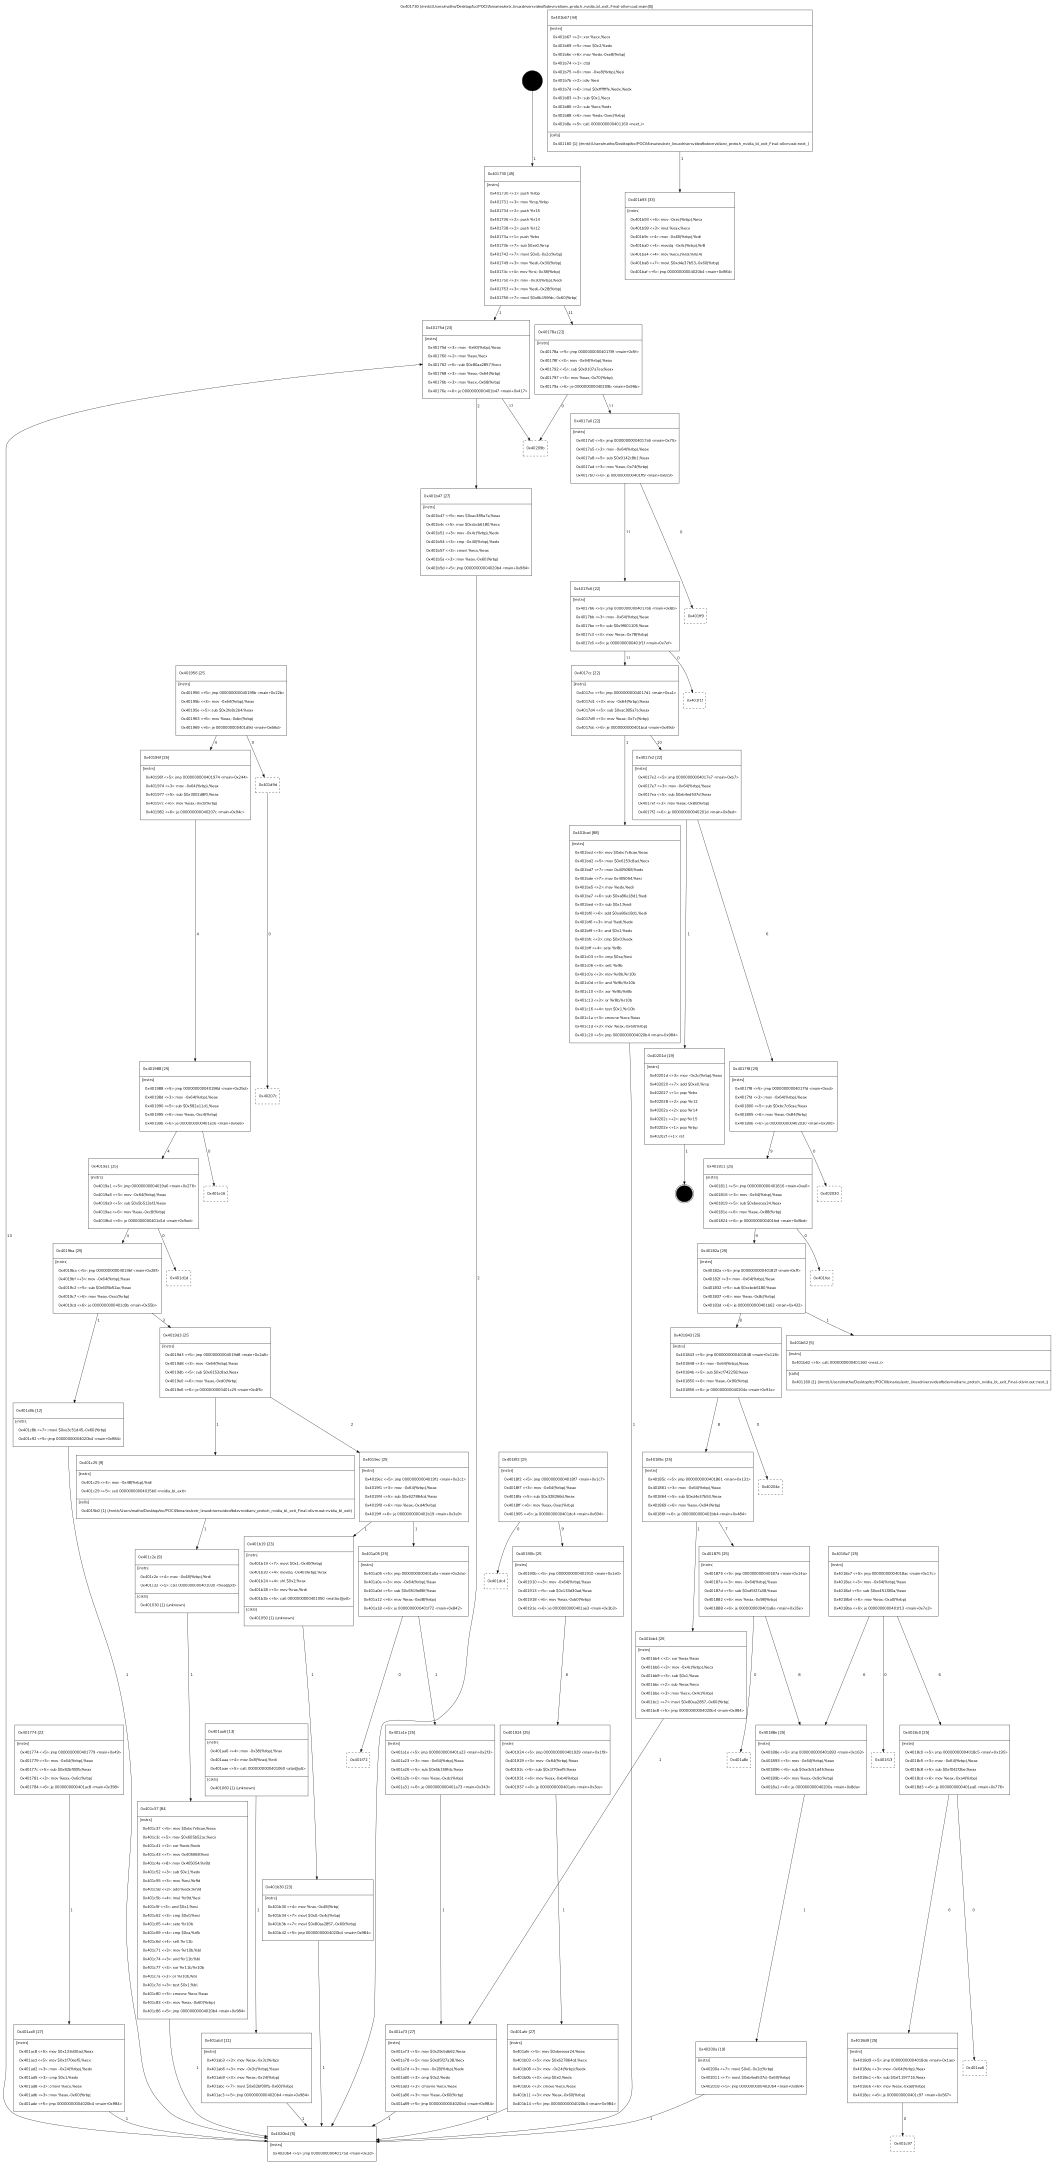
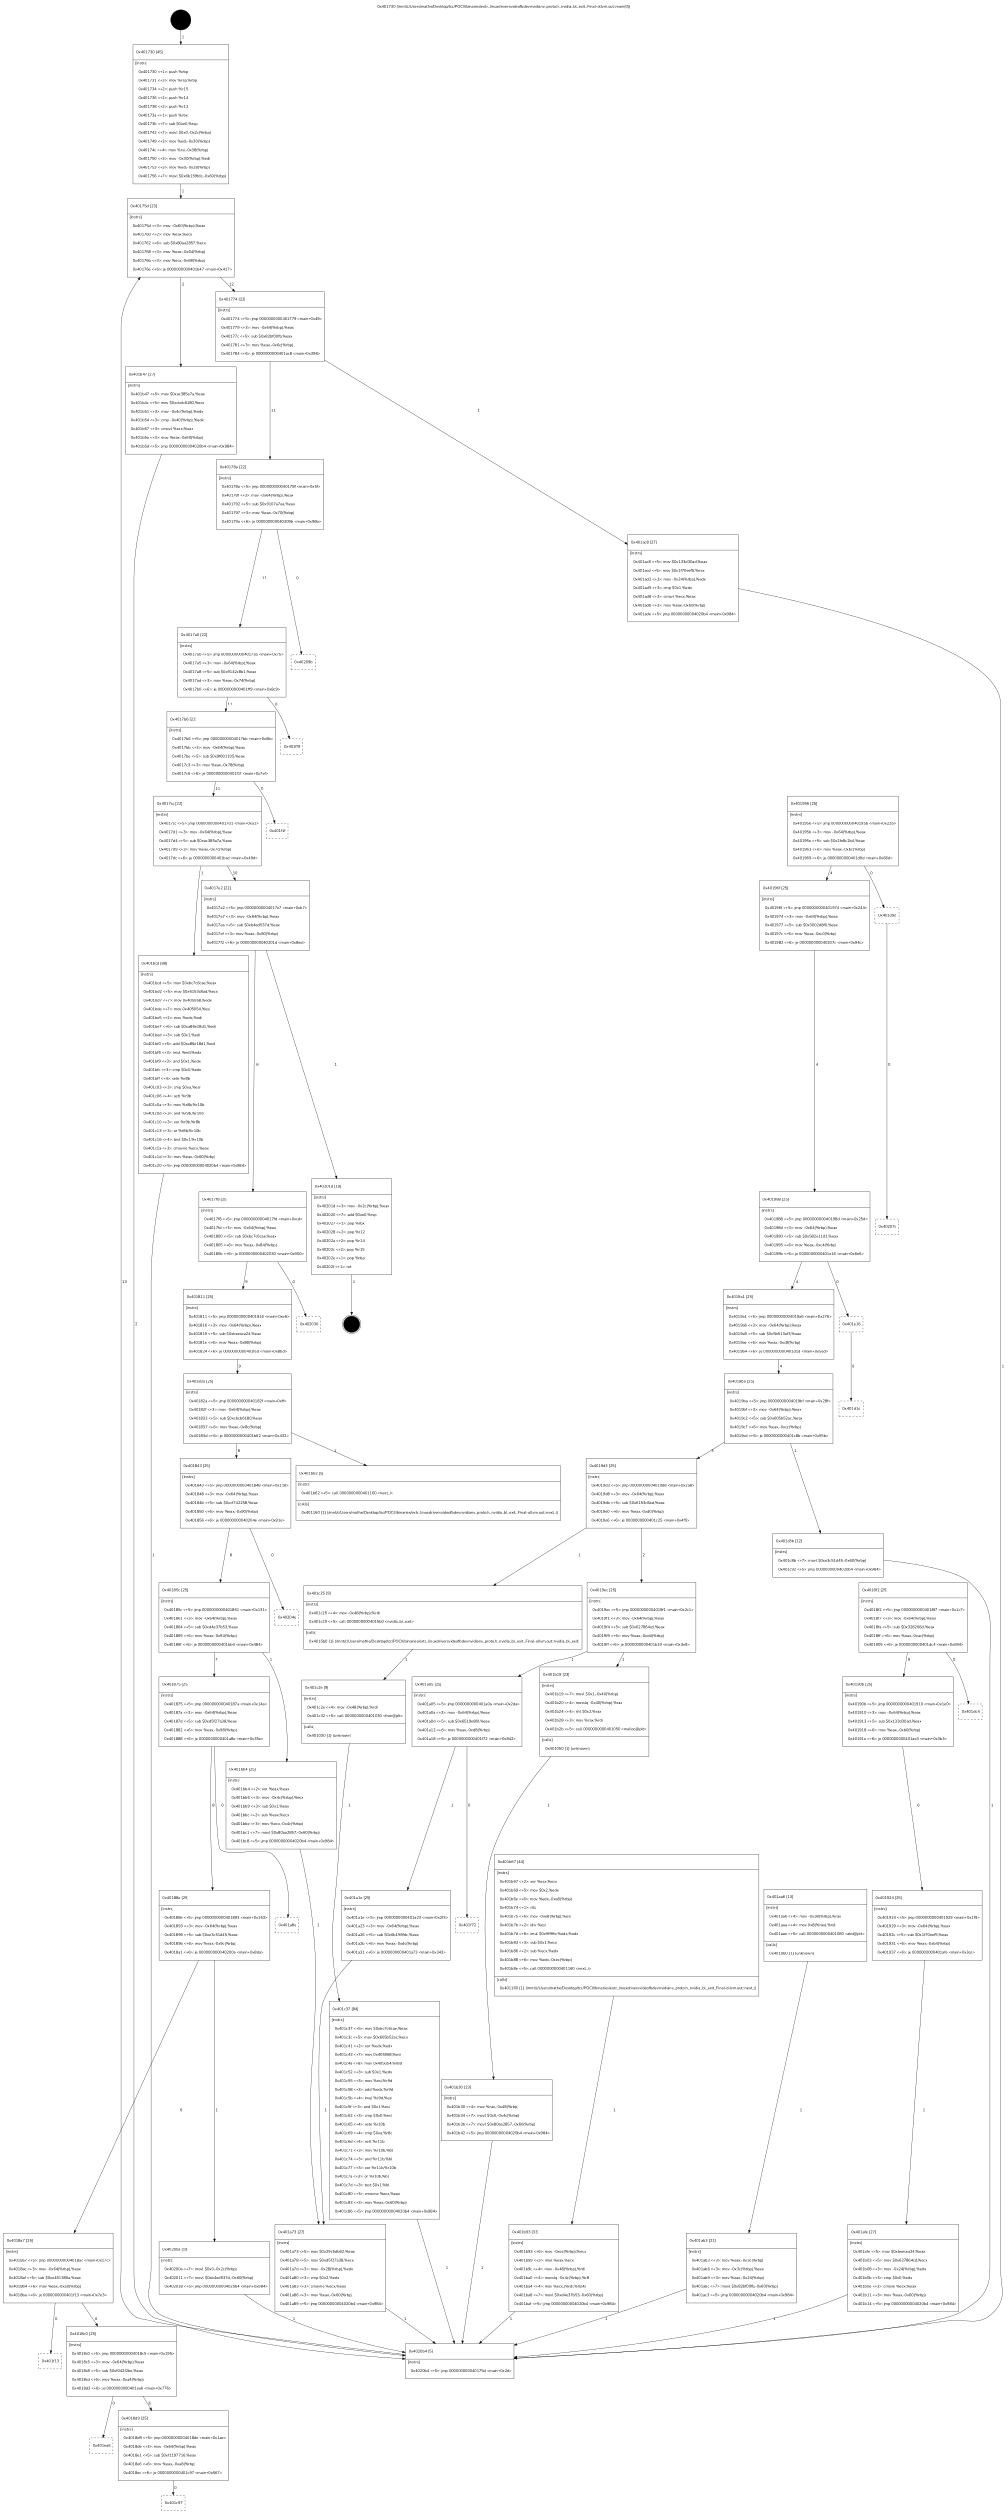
edge "0x401730 [45]" -> "0x40178a [22]": now "0x401774 [22]" -> "0x40178a [22]"
edge "0x40175d [23]" -> "0x40209b": now "0x40175d [23]" -> "0x401774 [22]"
edge "0x4019a1 [25]" -> "0x401d1d": now "0x401e16" -> "0x401d1d"
node "0x401fed": removed
edge "0x4018a7 [25]" -> "0x40188e [25]": reversed
edge "0x401b93 [33]" -> "0x4020b4 [5]": added, label "1"
